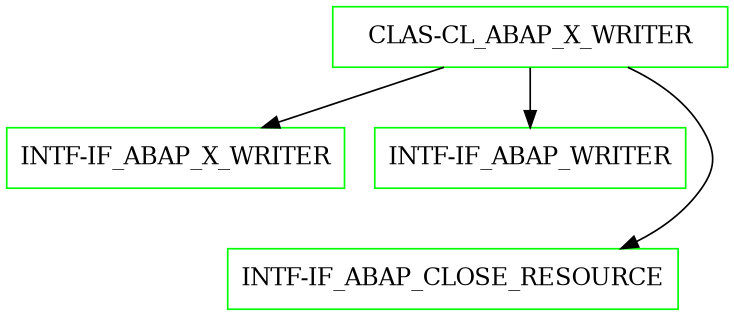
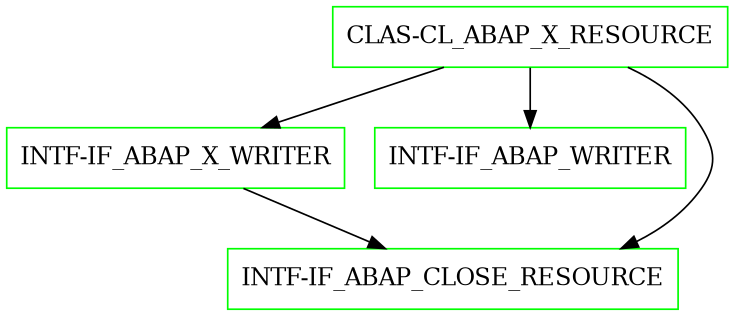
node "CLAS-CL_ABAP_X_WRITER": label "CLAS-CL_ABAP_X_WRITER" -> "CLAS-CL_ABAP_X_RESOURCE"
edge "INTF-IF_ABAP_X_WRITER" -> "INTF-IF_ABAP_CLOSE_RESOURCE": added
